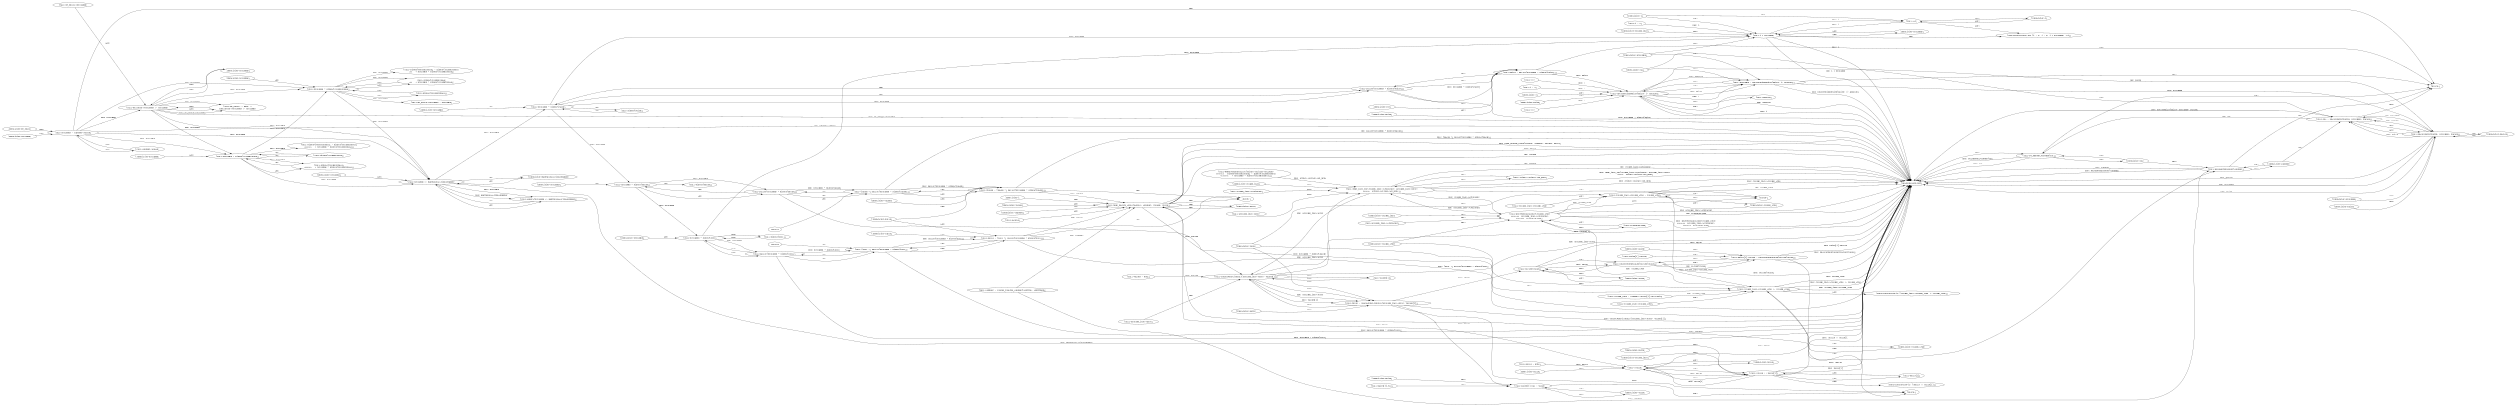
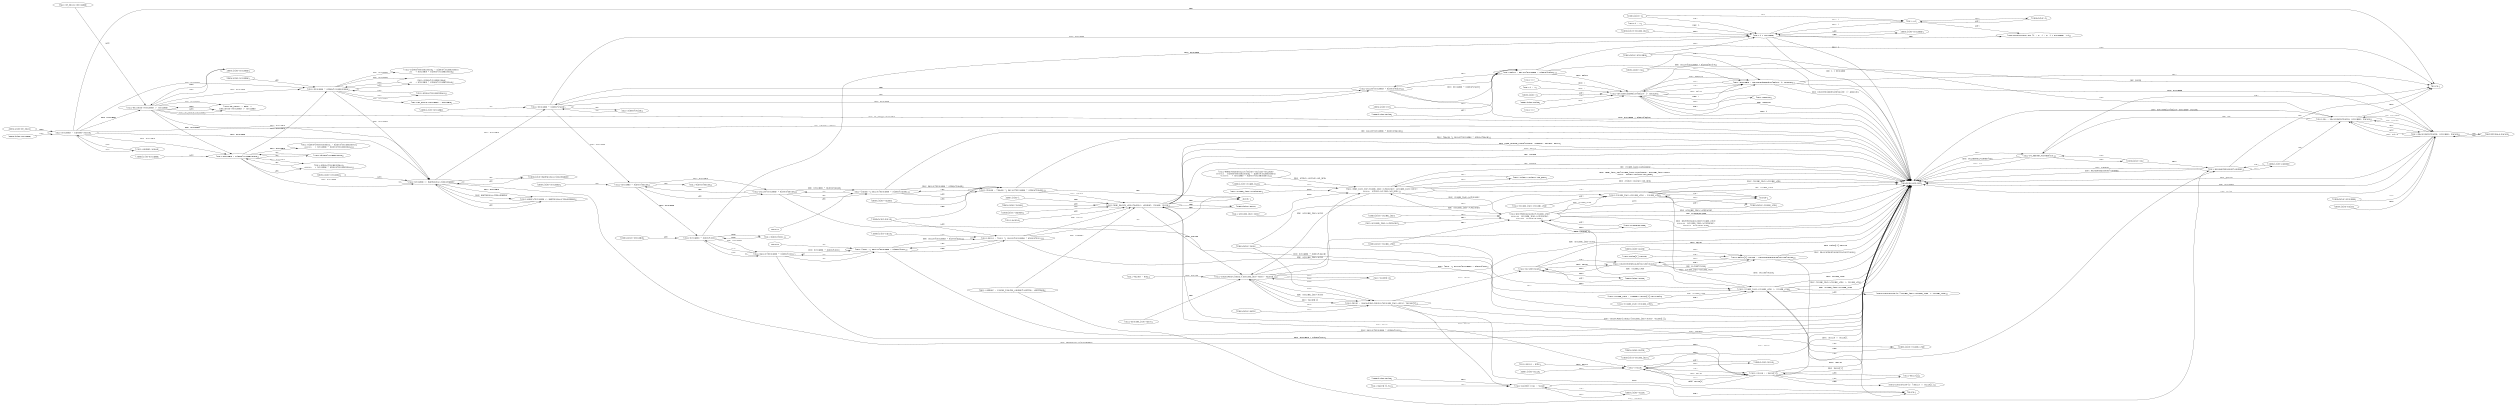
edge "(Call,pairs = palloc(ncolumns * sizeof(Pairs)))" -> "(MethodReturn,RET)": added, label "DDG: palloc(ncolumns * sizeof(Pairs))"
node "(Identifier,buflen)": label "(Identifier,buflen)" -> "(RecordIOData,buflen)"
